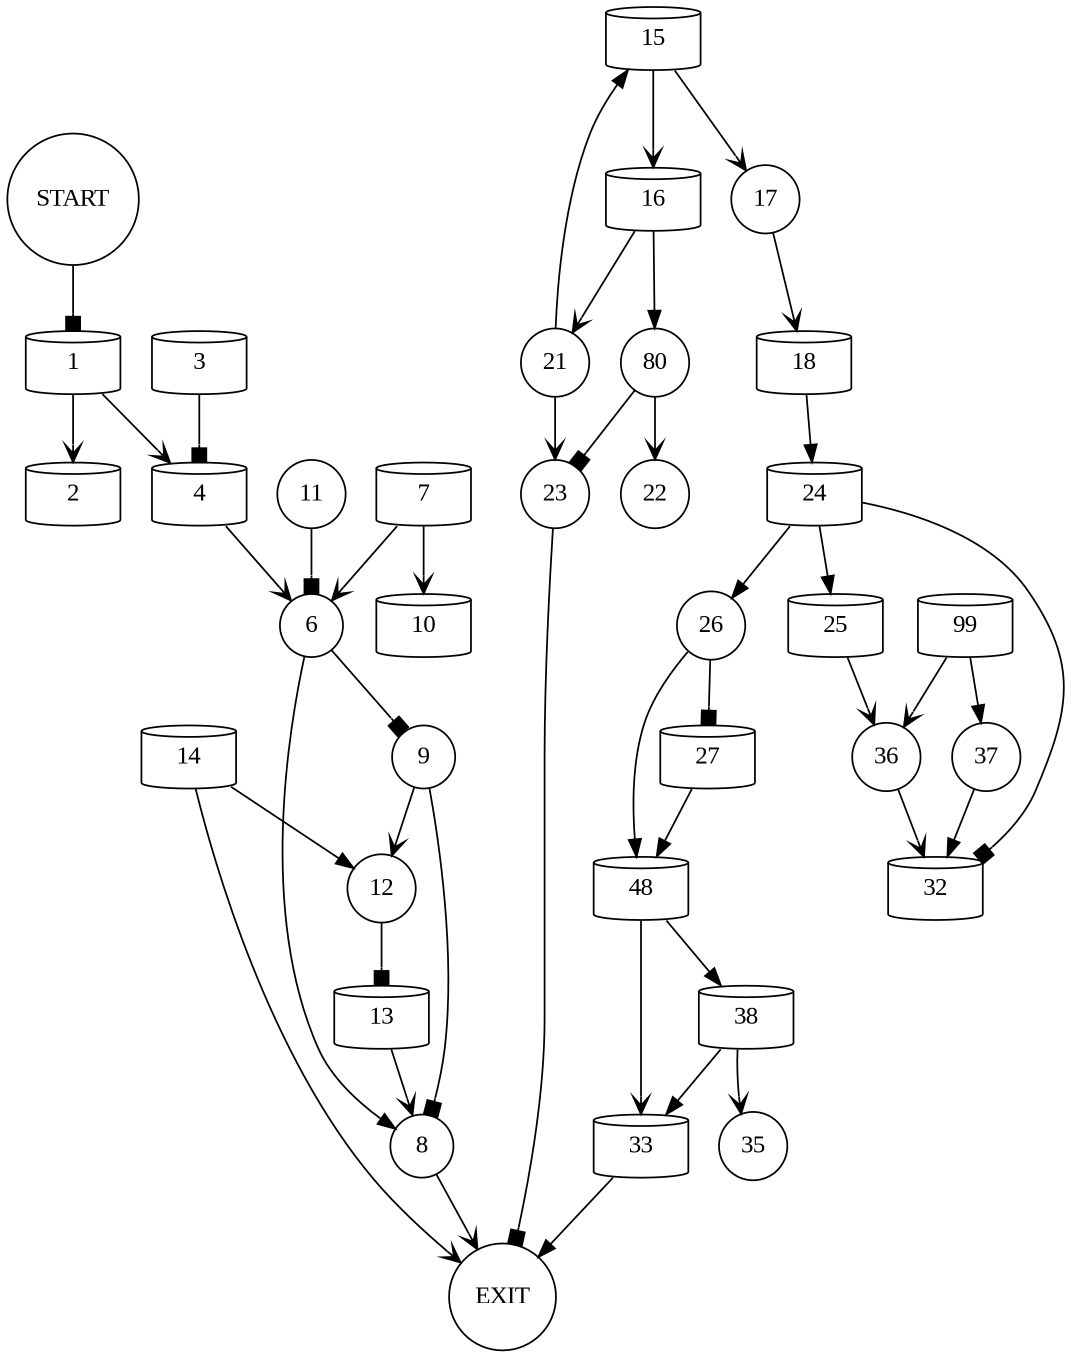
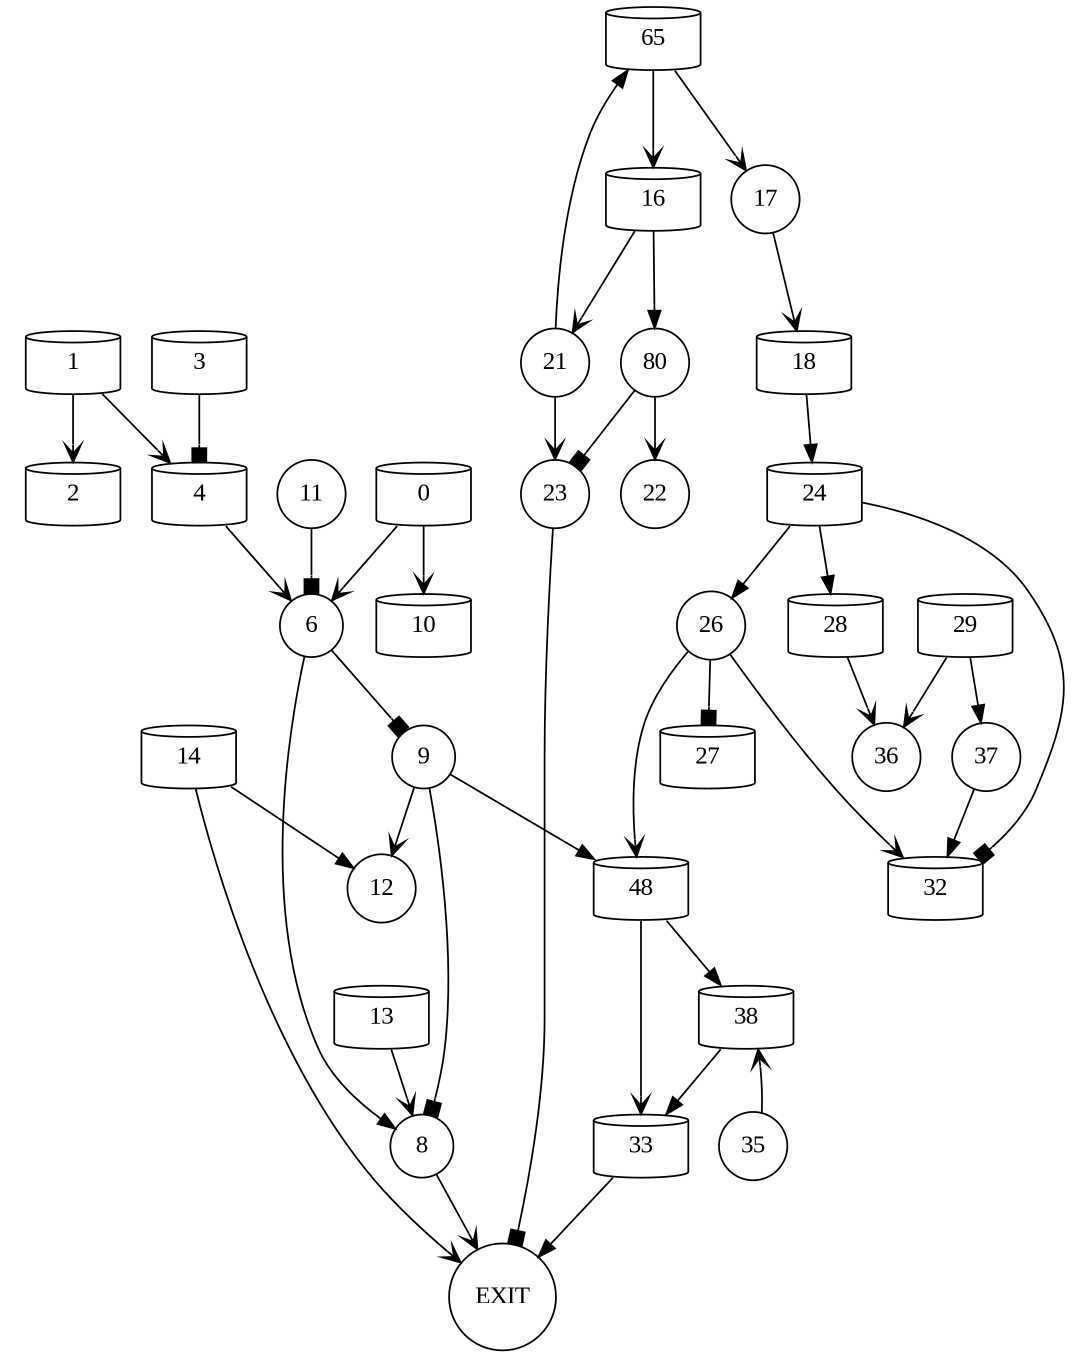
node "15": label "15" -> "65"
node "START": removed
node "7": label "7" -> "0"
node "25": label "25" -> "28"
node "99": label "99" -> "29"
edge "26" -> "48": arrowhead normal -> vee
edge "27" -> "48": now "9" -> "48"
edge "36" -> "32": now "26" -> "32"
edge "12" -> "13": removed
edge "38" -> "35": reversed
